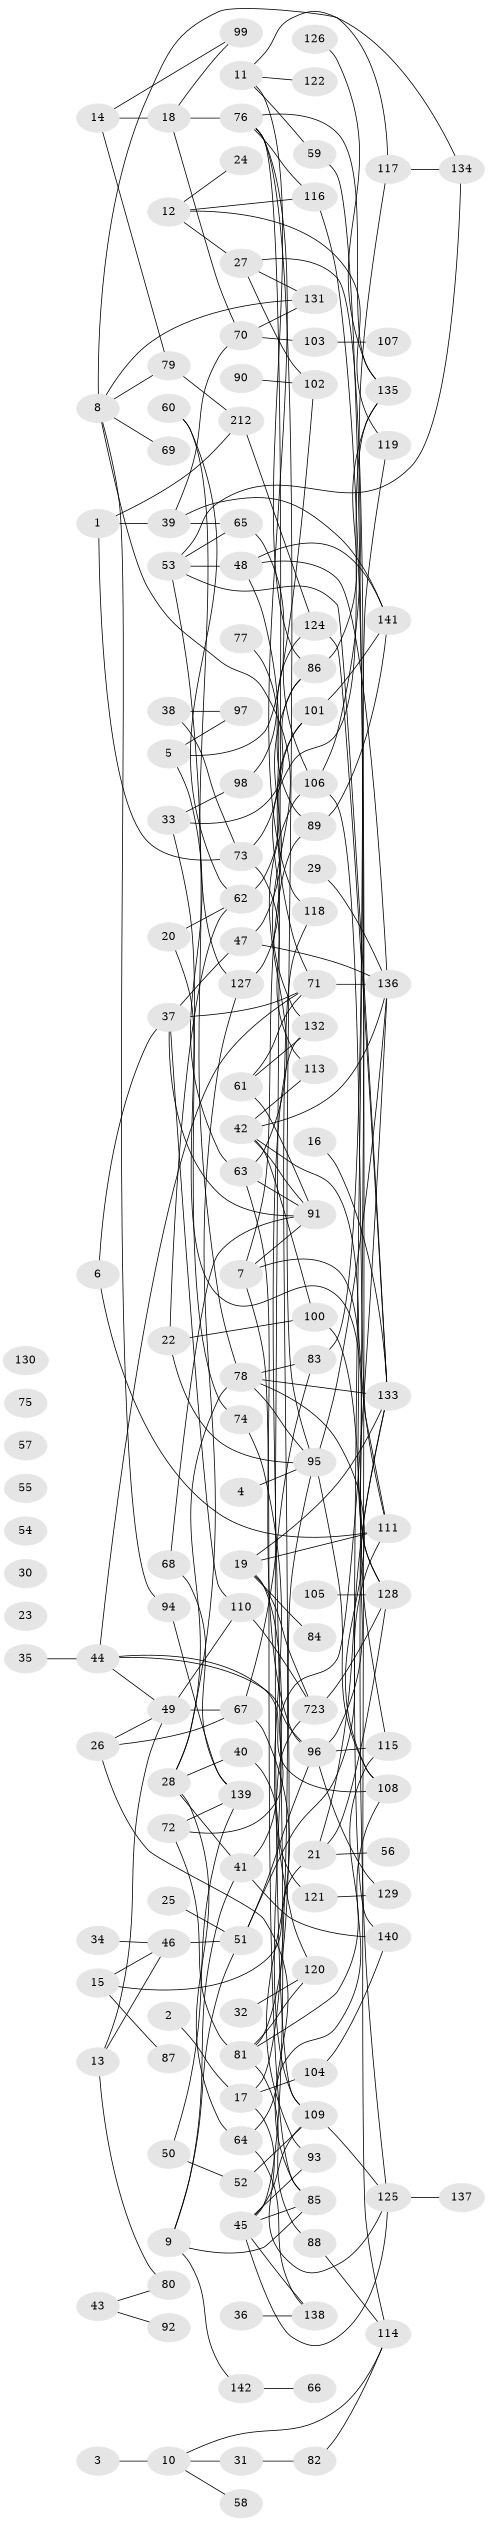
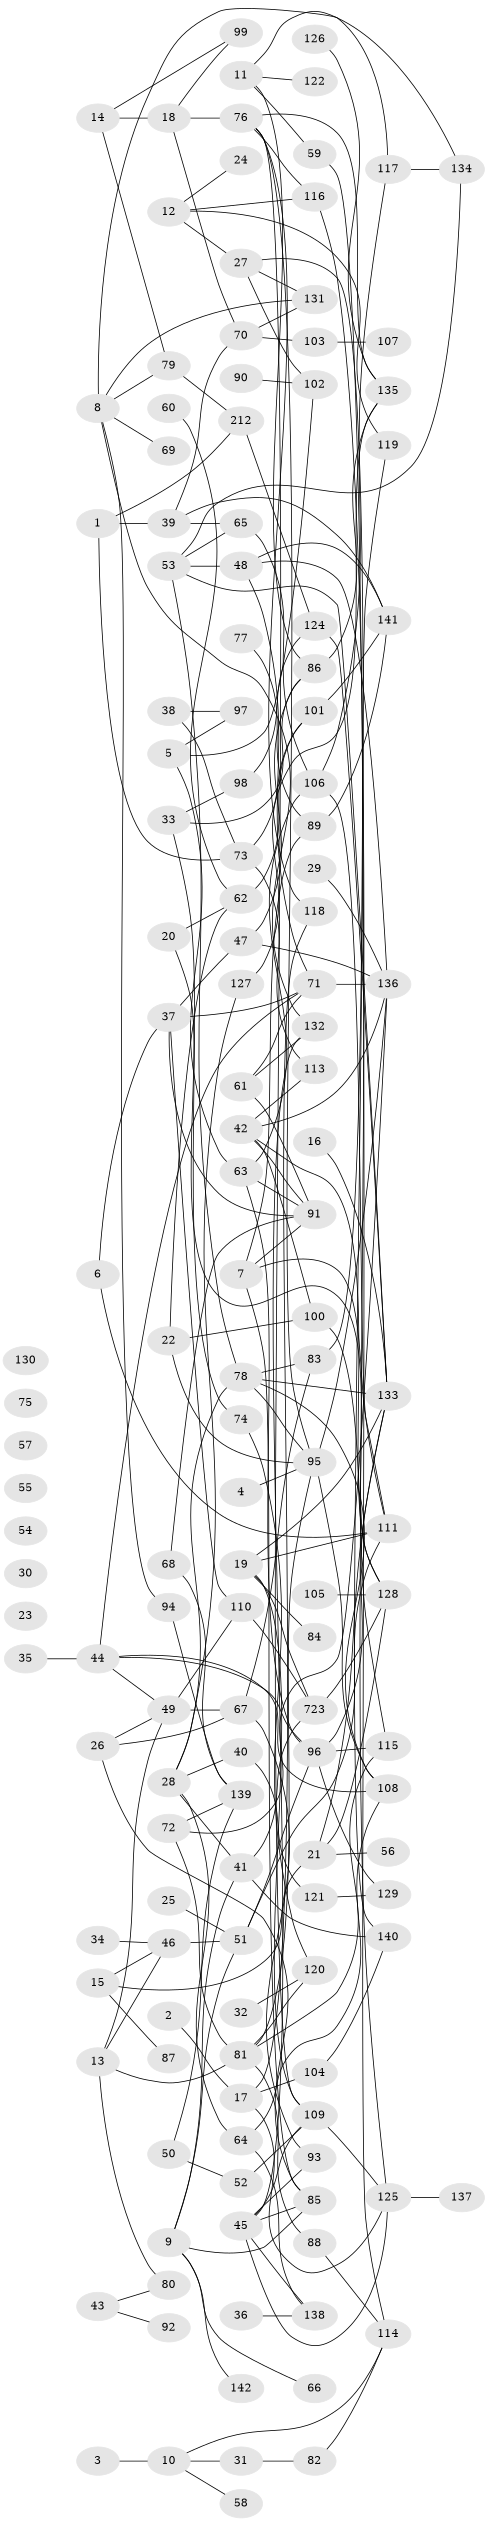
edge "60" -- "127": removed
edge "81" -- "13": added
edge "142" -- "66": now "9" -- "66"
